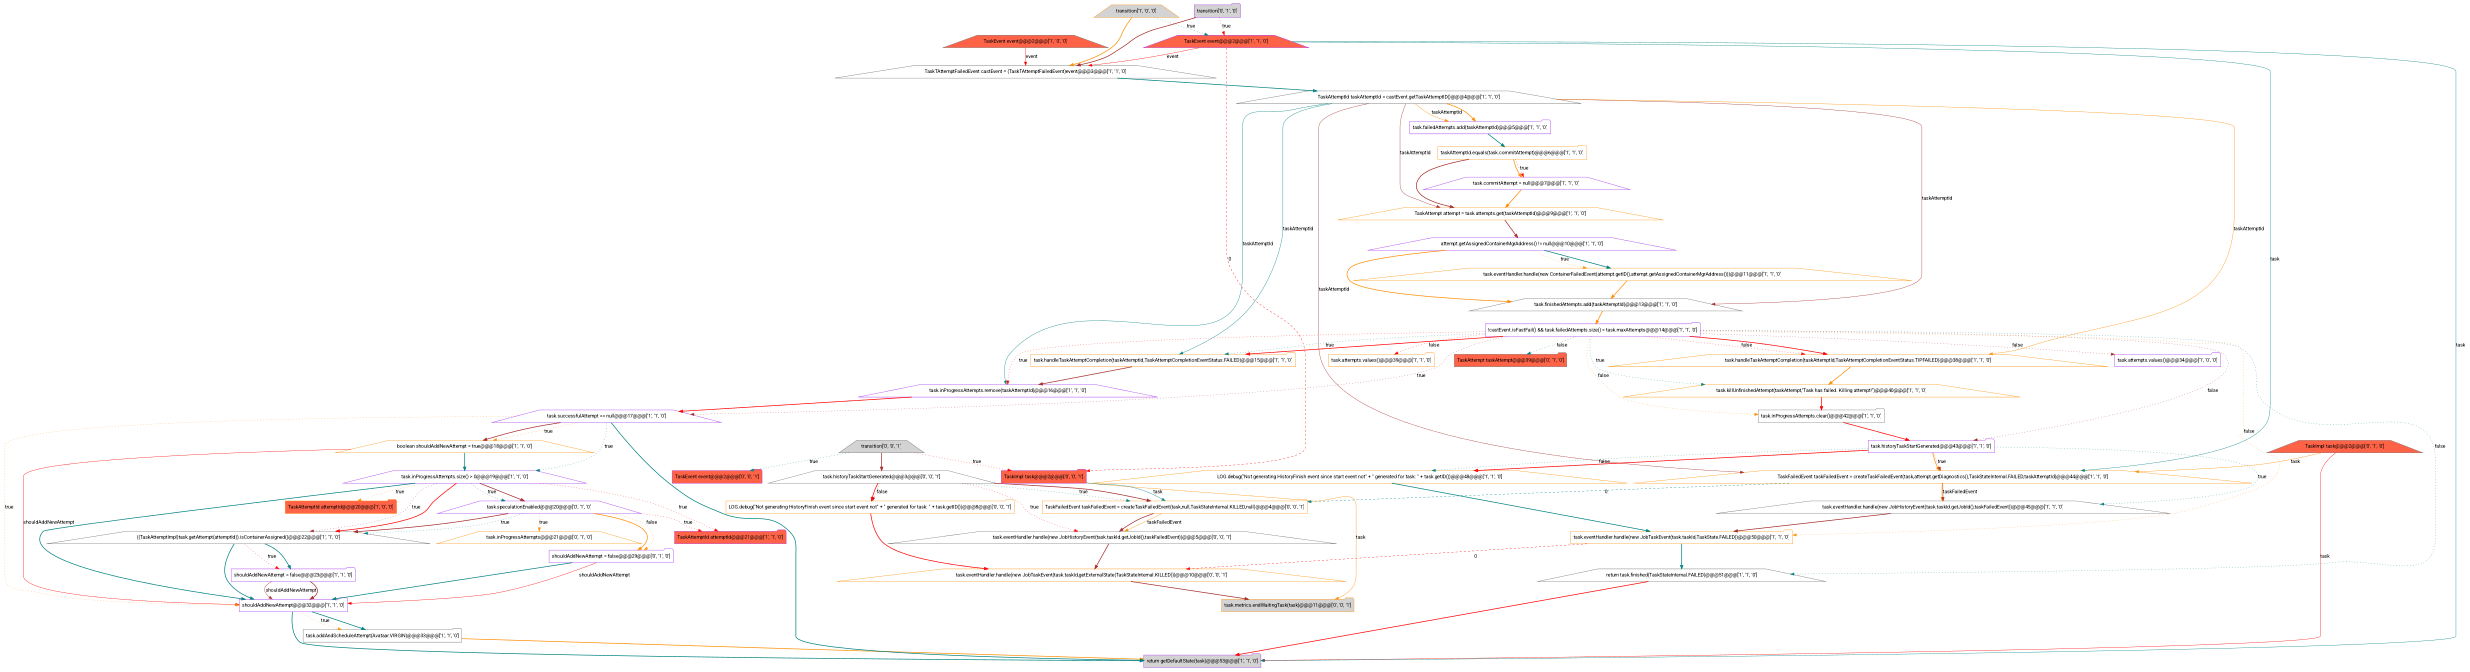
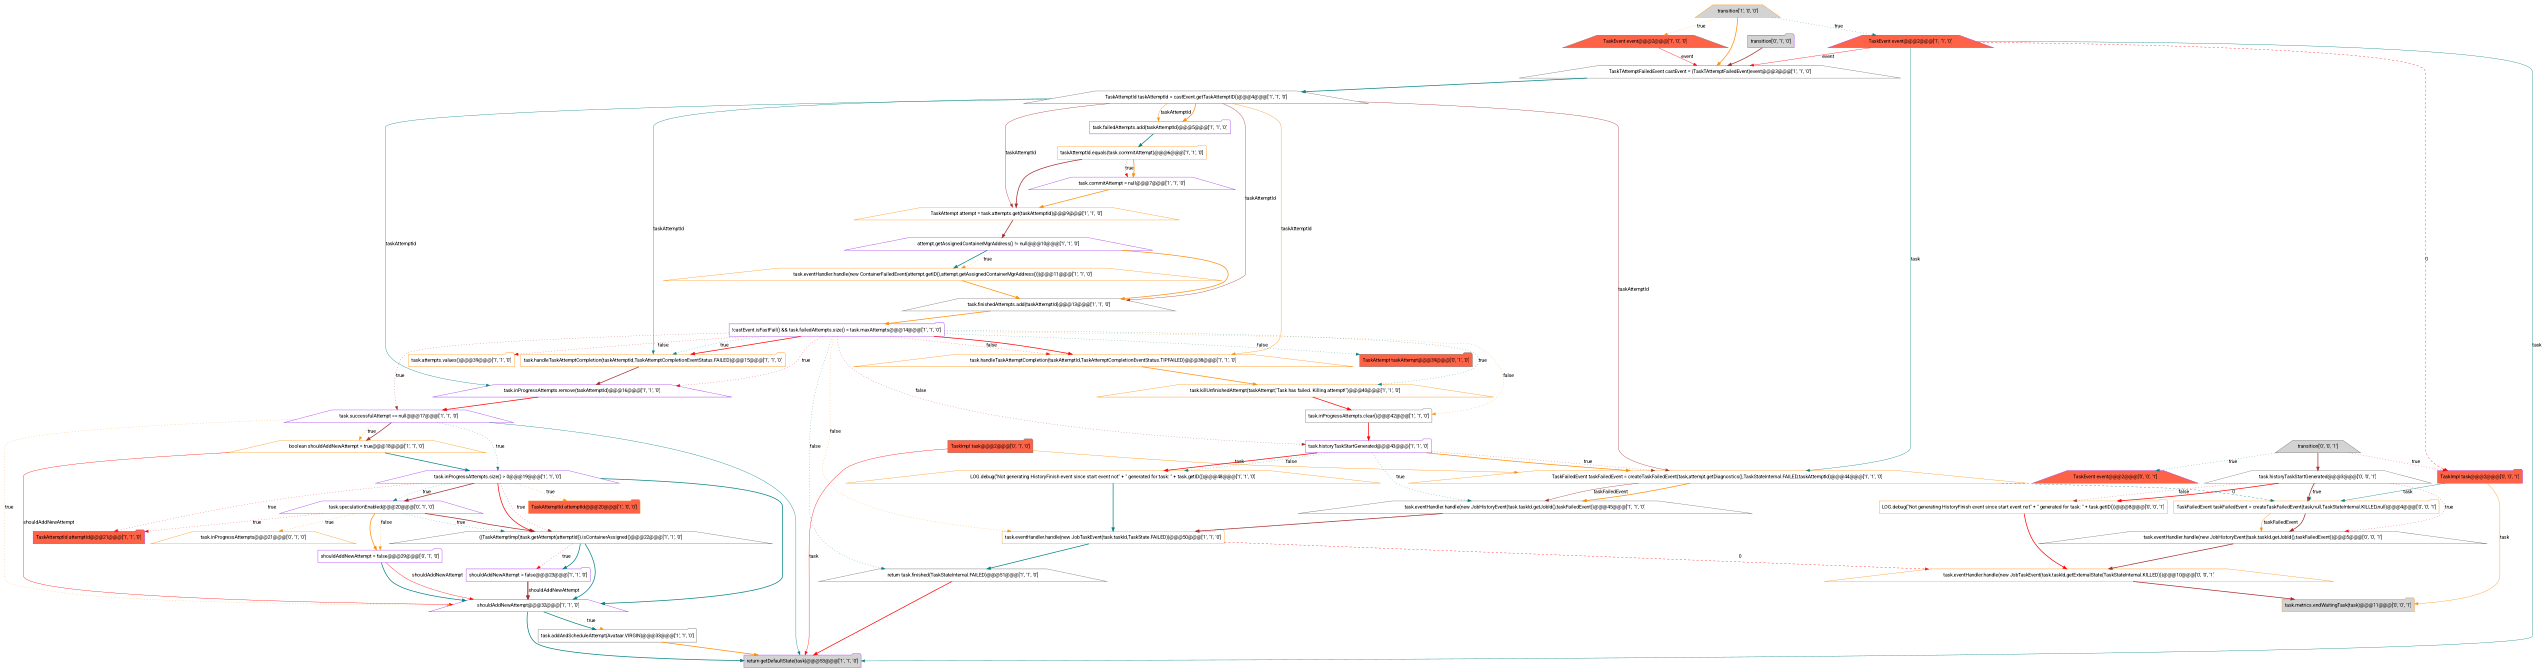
edge "transition['0', '1', '0']" -> "TaskEvent event@@@2@@@['1', '1', '0']": removed, label "true"
edge "transition['1', '0', '0']" -> "TaskEvent event@@@2@@@['1', '0', '0']": added, label "true"
node "task.attempts.values()@@@34@@@['1', '0', '0']": removed
node "TaskImpl task@@@2@@@['0', '1', '0']": shape trapezium -> folder
node "TaskEvent event@@@2@@@['0', '0', '1']": shape folder -> trapezium
node "shouldAddNewAttempt@@@32@@@['1', '1', '0']": shape folder -> trapezium
edge "task.successfulAttempt == null@@@17@@@['1', '1', '0']" -> "return getDefaultState(task)@@@53@@@['1', '1', '0']": style bold -> solid
